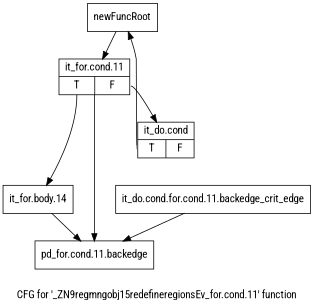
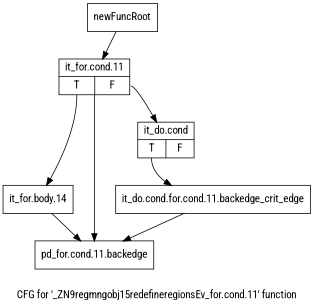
edge "it_do.cond" -> "newFuncRoot": now "it_do.cond" -> "it_do.cond.for.cond.11.backedge_crit_edge"
